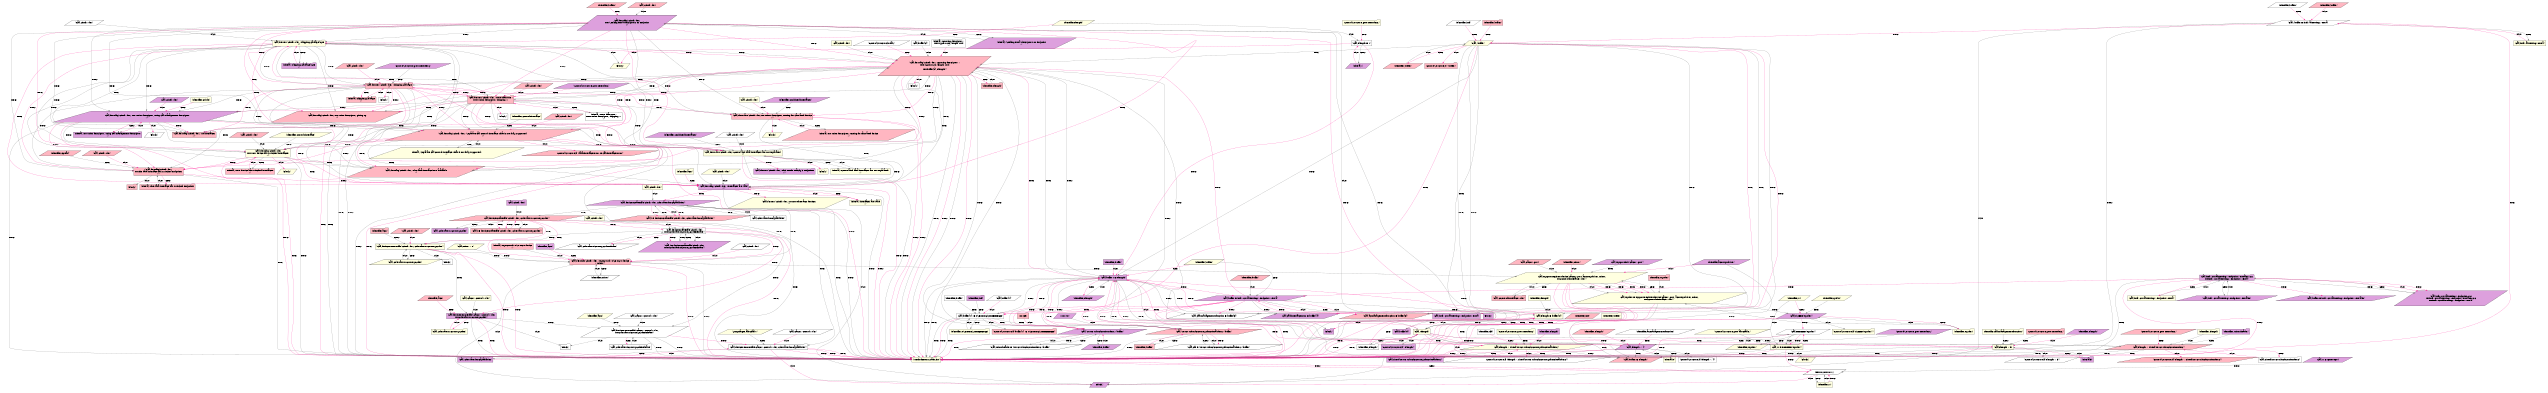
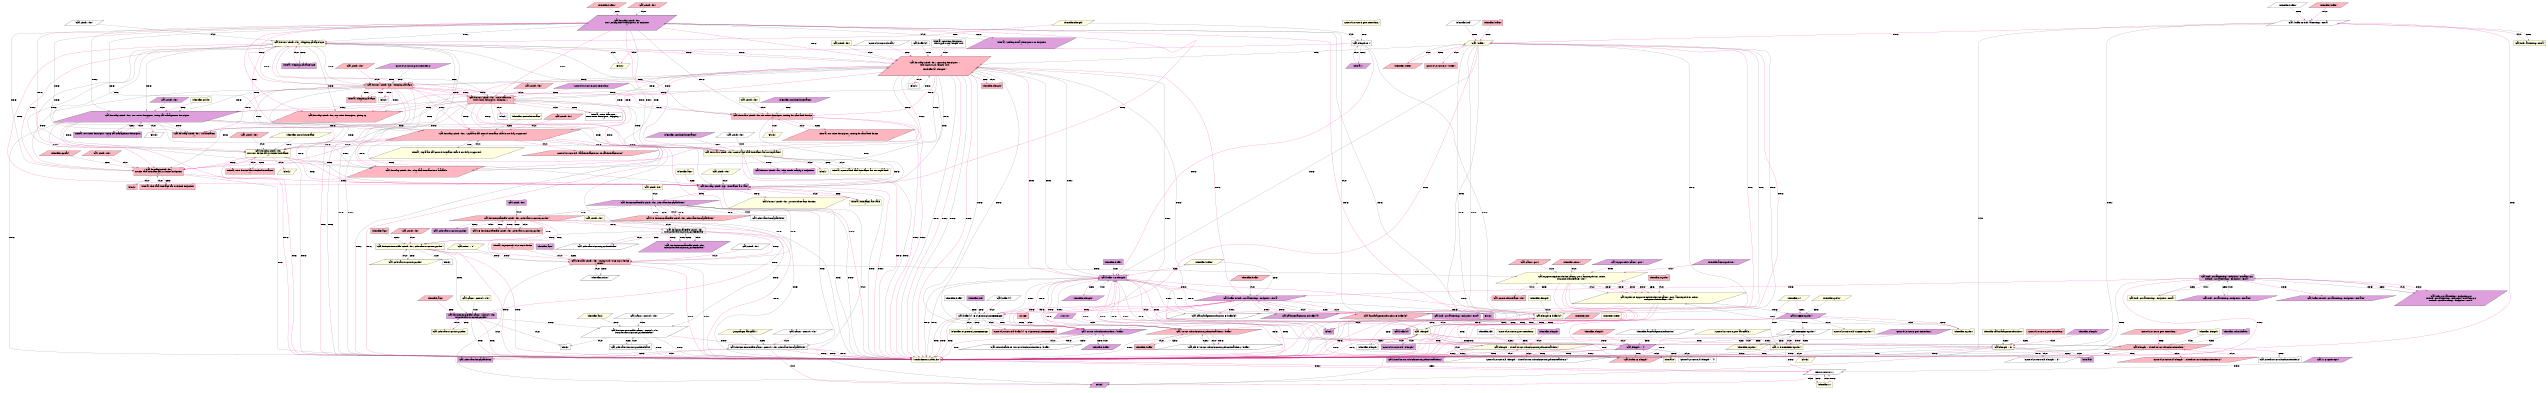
edge "(Identifier,acm_tty_driver)" -> "(Call,buflen -= elength)": now "(Call,elength = 1)" -> "(Call,buflen -= elength)"
